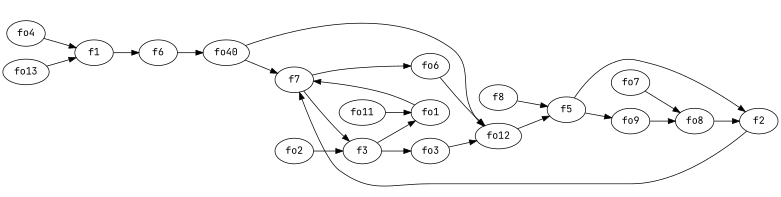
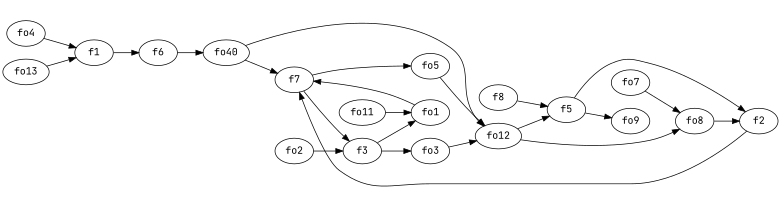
node "fo6": label "fo6" -> "fo5"
edge "fo9" -> "fo8": now "fo12" -> "fo8"
